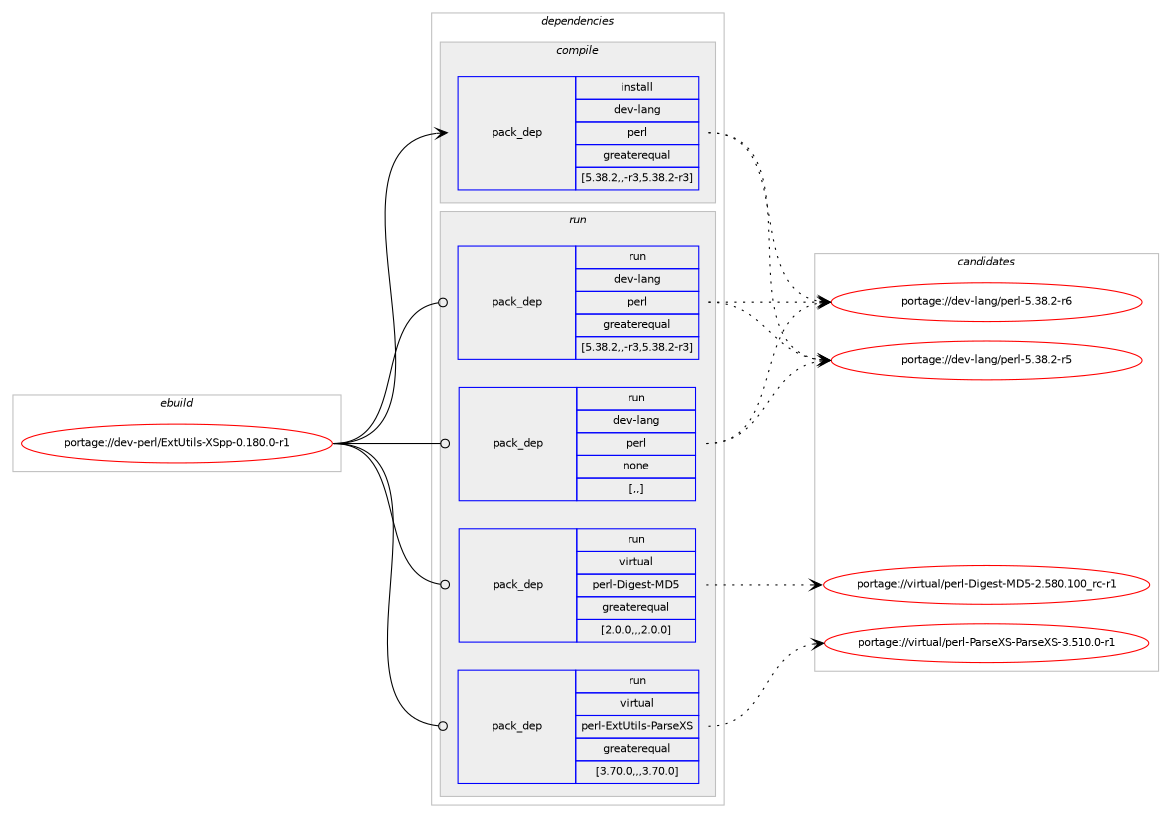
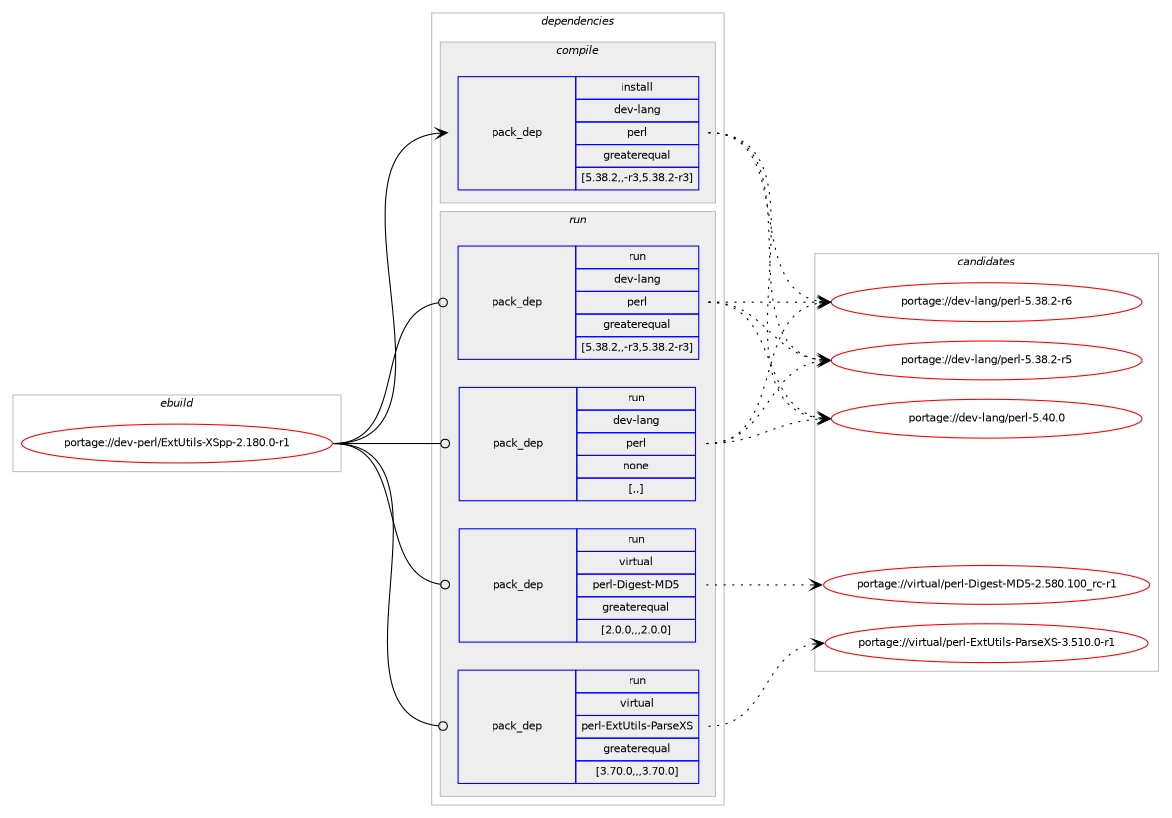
node "portage://dev-lang/perl-5.40.0": added
node "portage://dev-perl/ExtUtils-XSpp-0.180.0-r1": label "portage://dev-perl/ExtUtils-XSpp-0.180.0-r1" -> "portage://dev-perl/ExtUtils-XSpp-2.180.0-r1"
node "portage://virtual/perl-ParseXS-ParseXS-3.510.0-r1": label "portage://virtual/perl-ParseXS-ParseXS-3.510.0-r1" -> "portage://virtual/perl-ExtUtils-ParseXS-3.510.0-r1"
